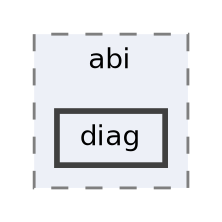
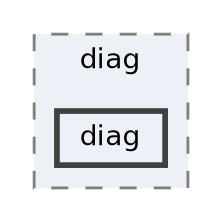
cluster "abi": label "abi" -> "diag"
